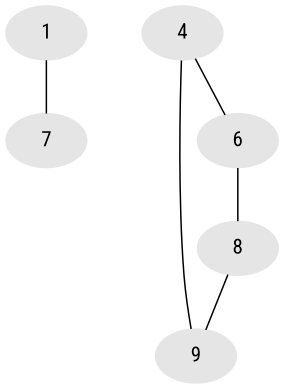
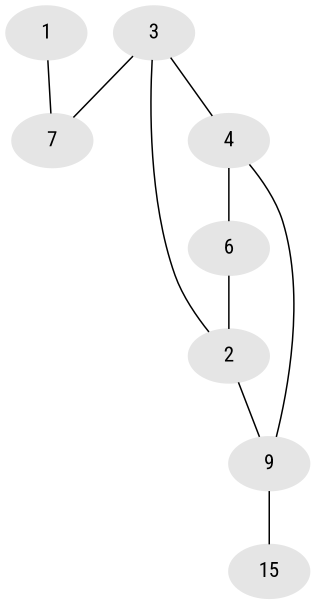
node "3": added
node "8": label "8" -> "2"
node "15": added
